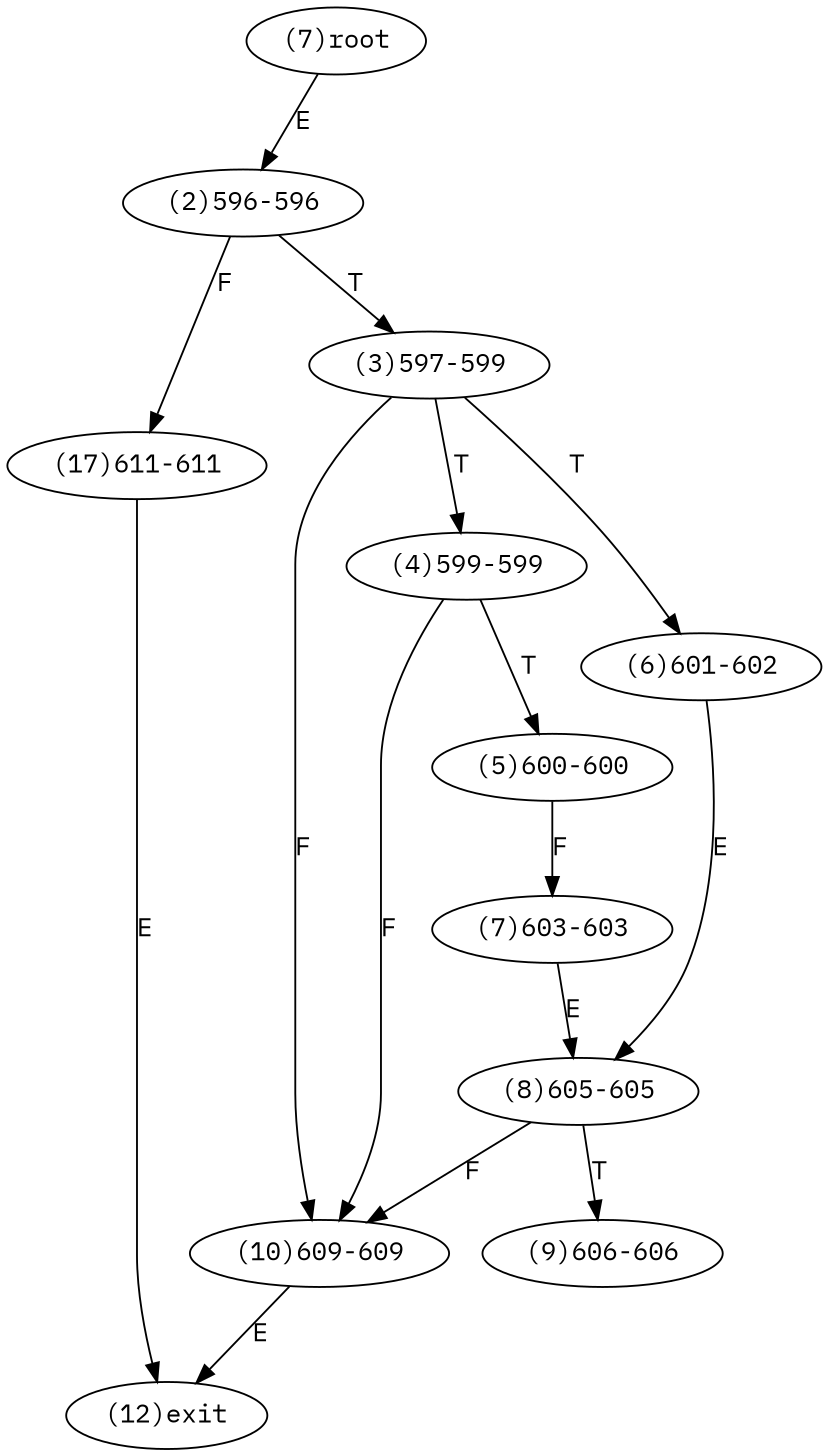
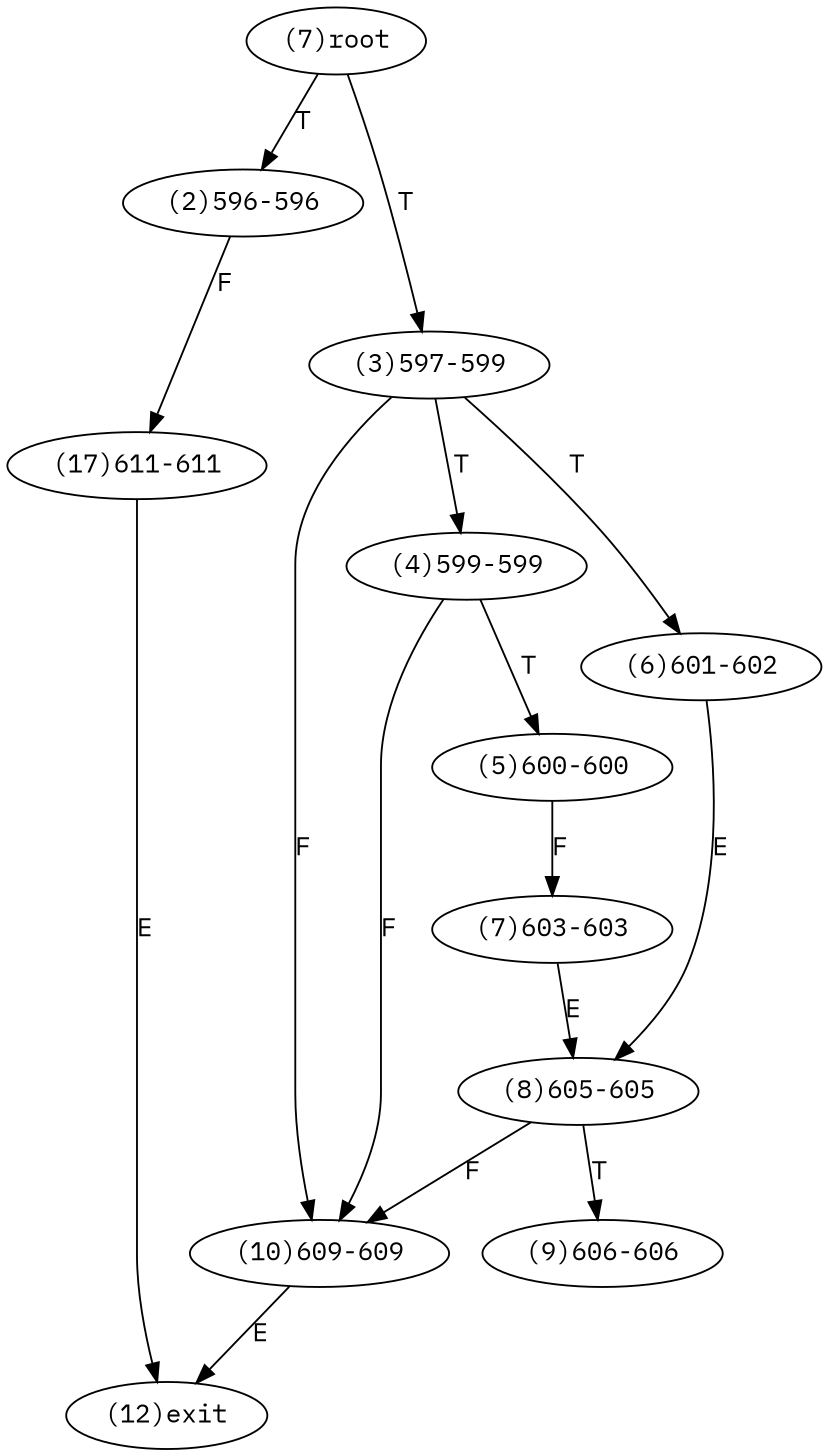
edge "(7)root" -> "(2)596-596": label "E" -> "T"
edge "(2)596-596" -> "(3)597-599": now "(7)root" -> "(3)597-599"
